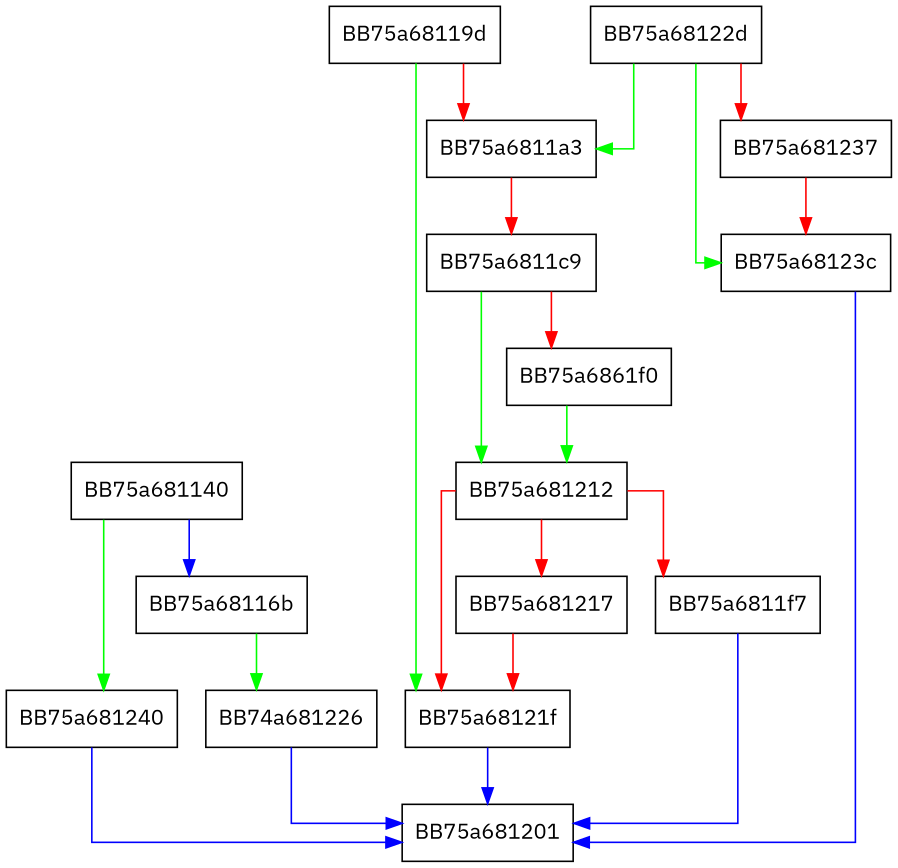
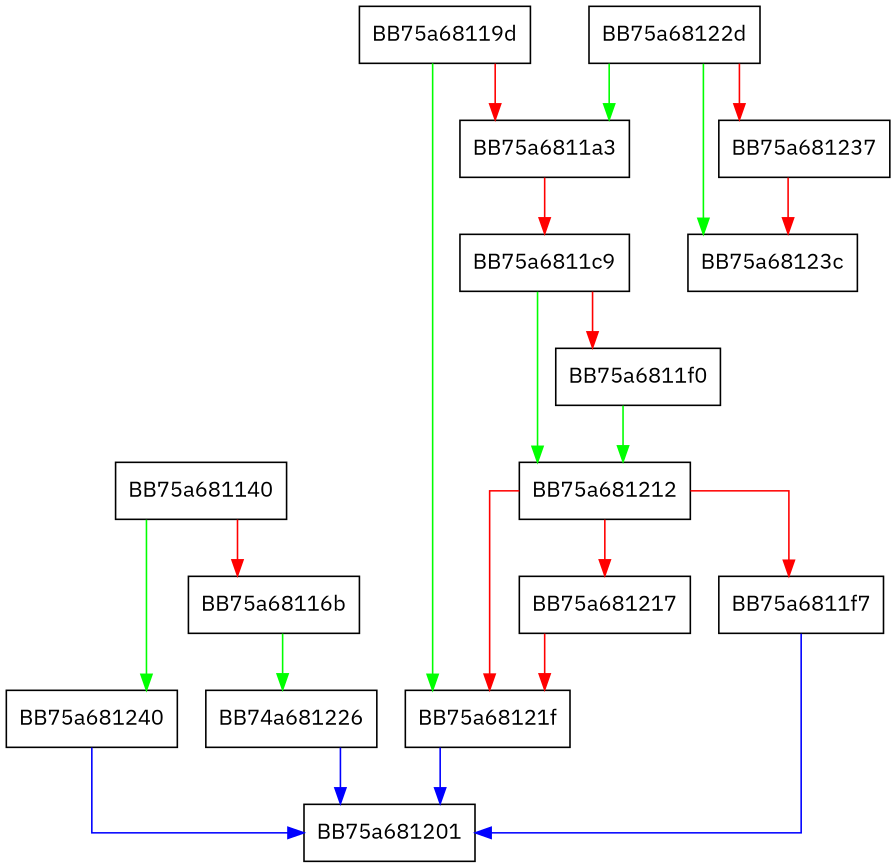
node "BB75a6861f0": label "BB75a6861f0" -> "BB75a6811f0"
edge "BB75a681140" -> "BB75a68116b": color blue -> red
edge "BB75a68123c" -> "BB75a681201": removed
